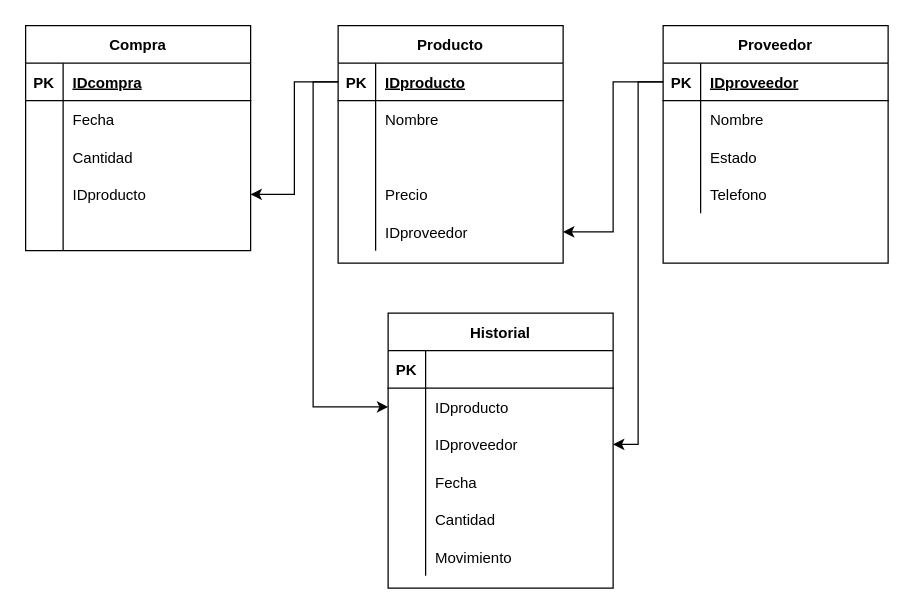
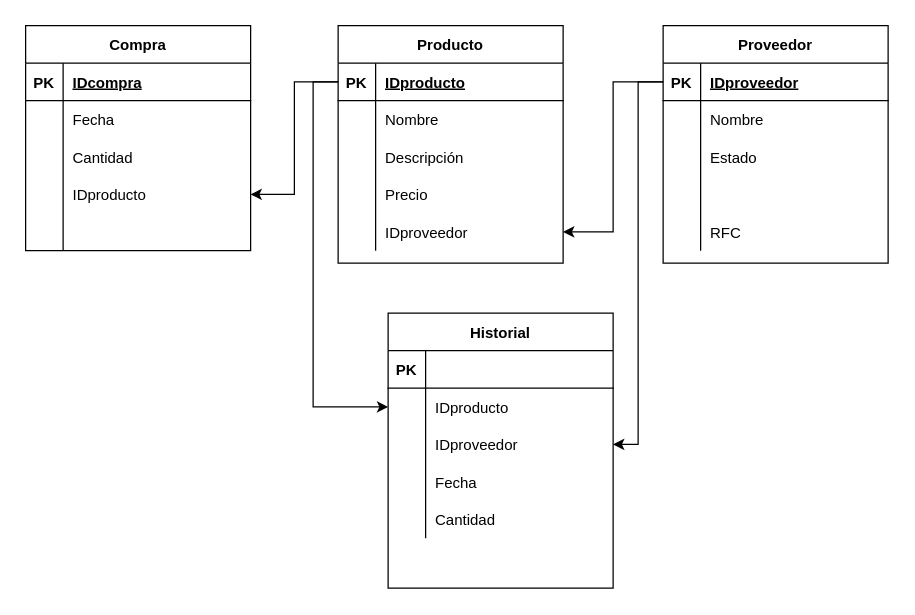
node "Descripción": added
node "Telefono": removed
node "RFC": added
node "Movimiento": removed
